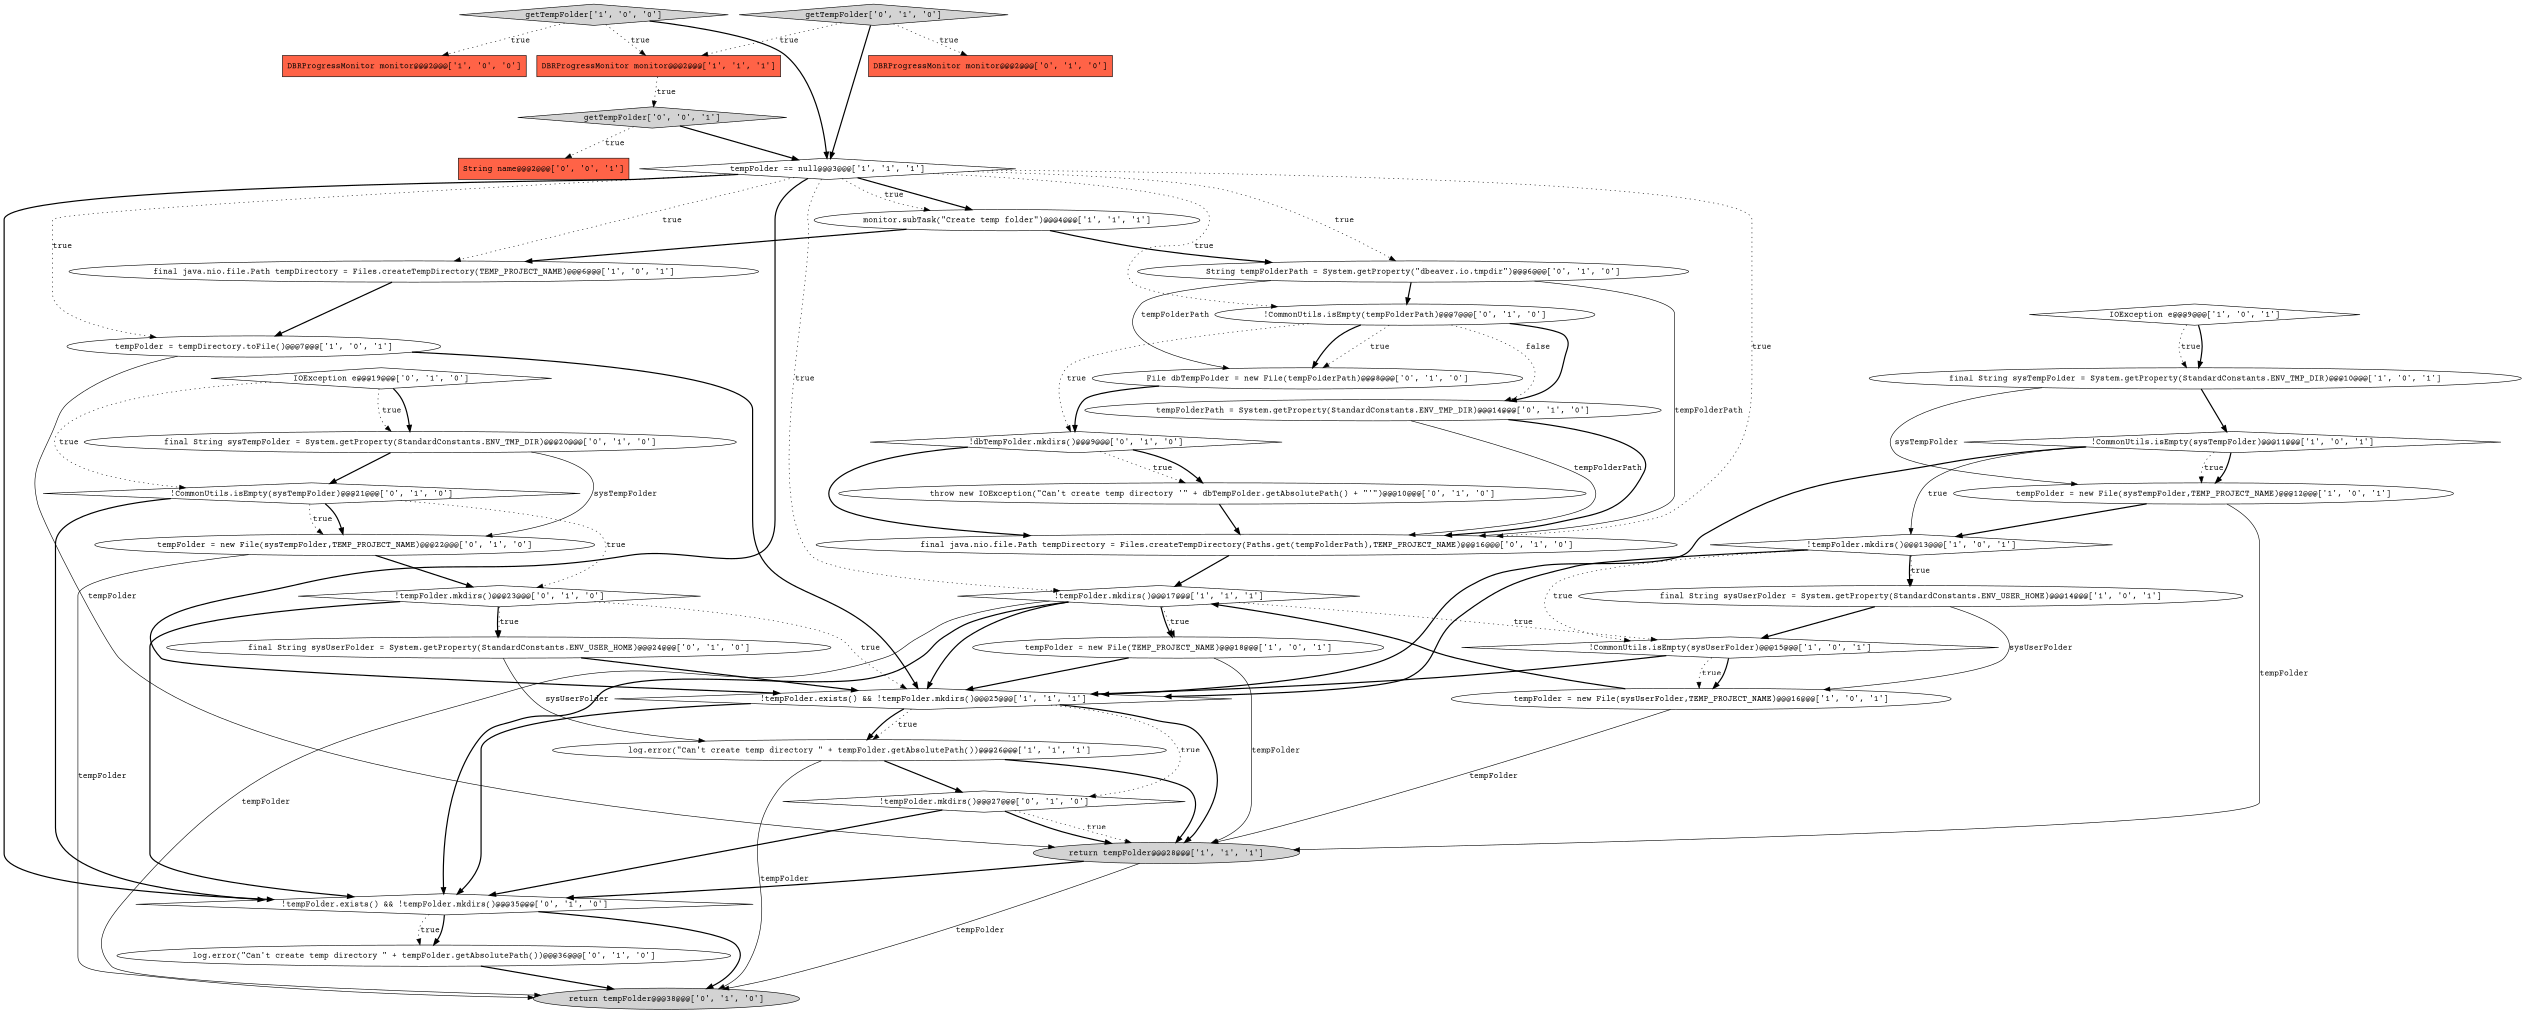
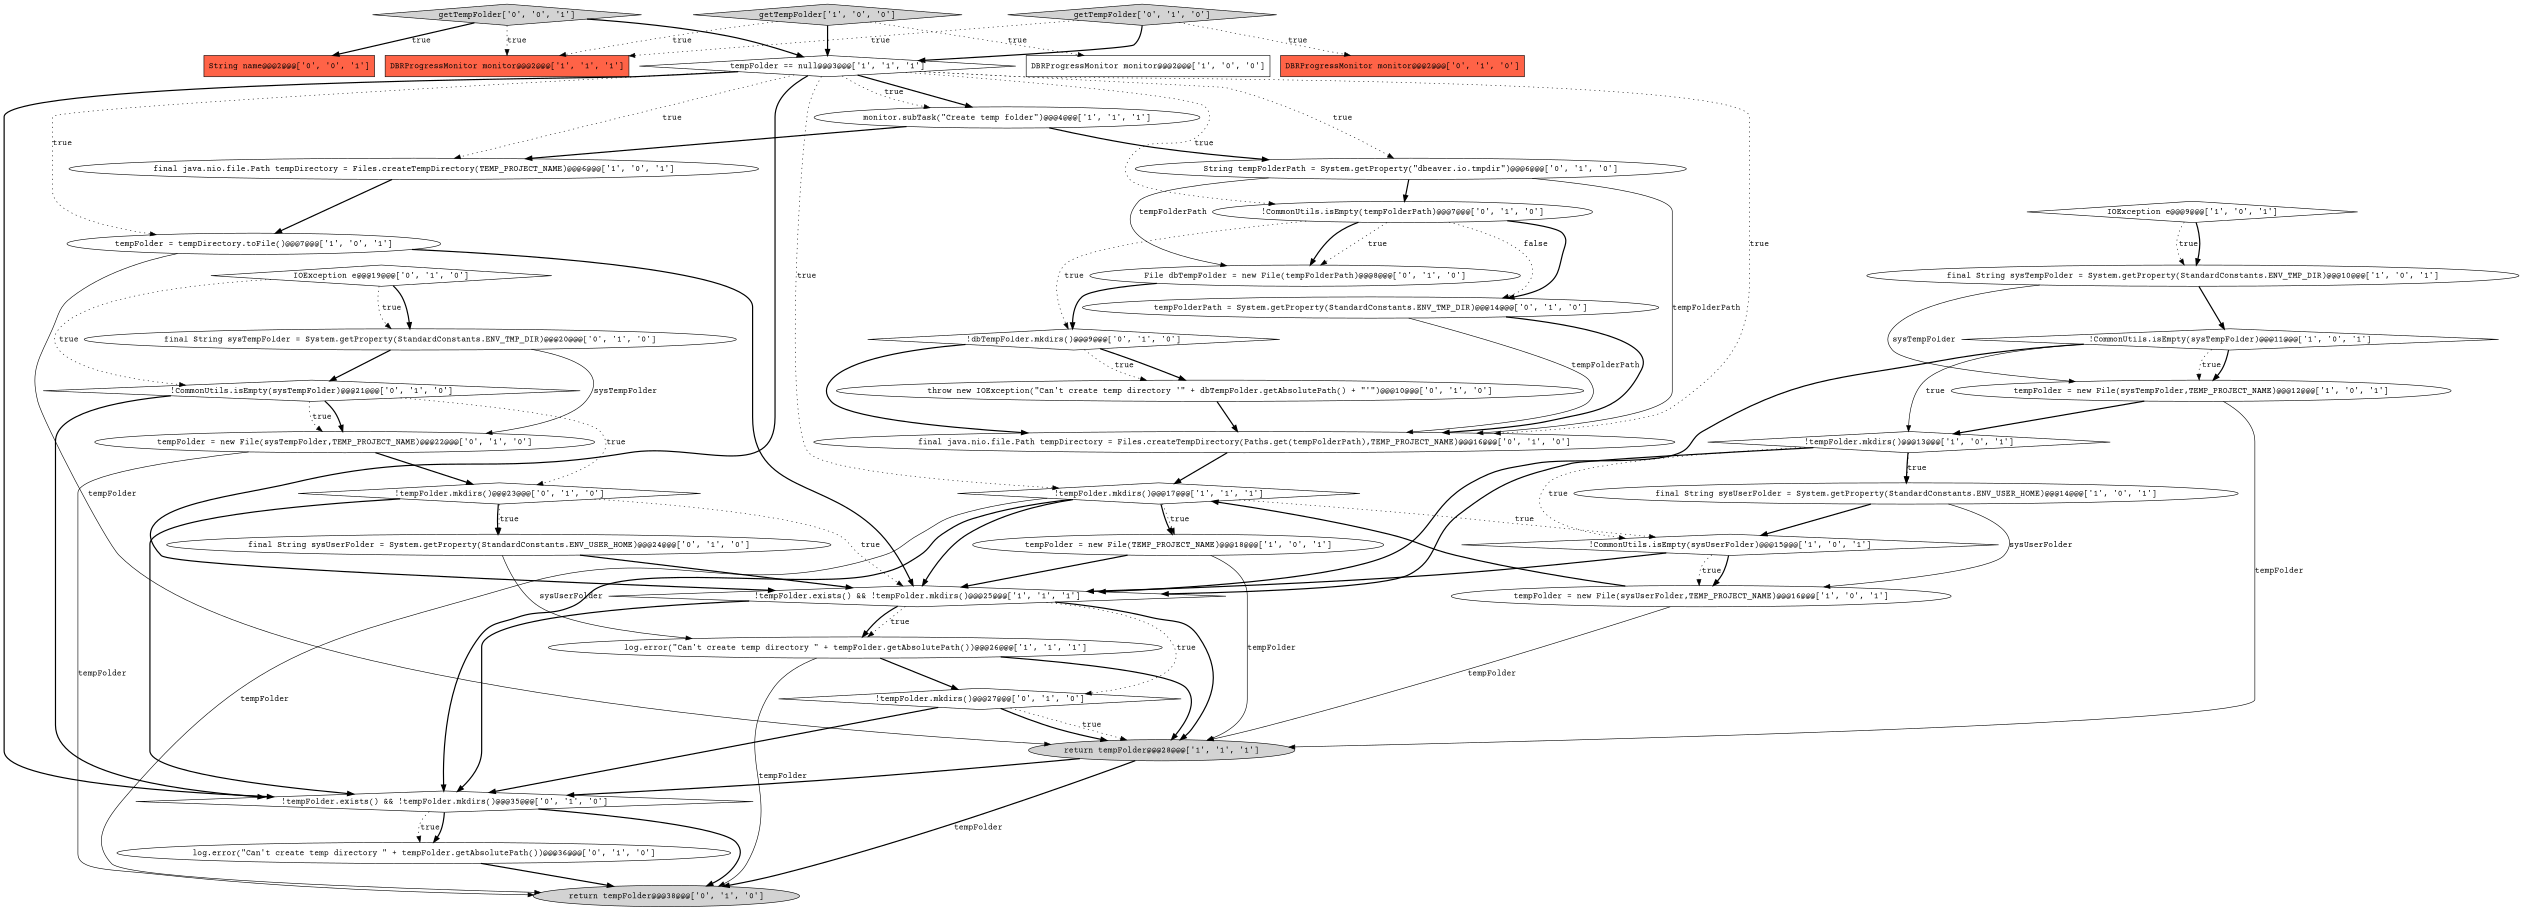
node "DBRProgressMonitor monitor@@@2@@@['1', '0', '0']": fillcolor tomato -> white
edge "DBRProgressMonitor monitor@@@2@@@['1', '1', '1']" -> "getTempFolder['0', '0', '1']": reversed
edge "getTempFolder['0', '0', '1']" -> "String name@@@2@@@['0', '0', '1']": style dotted -> bold
edge "return tempFolder@@@28@@@['1', '1', '1']" -> "return tempFolder@@@38@@@['0', '1', '0']": style solid -> bold
